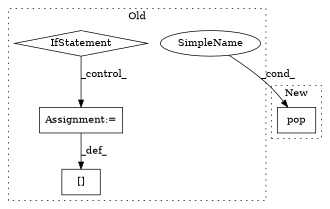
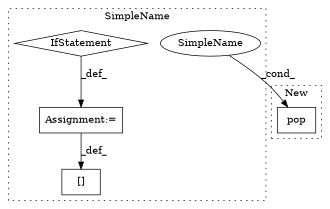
cluster "Old": label "Old" -> "SimpleName"
edge "IfStatement" -> "Assignment:=": label "_control_" -> "_def_"
